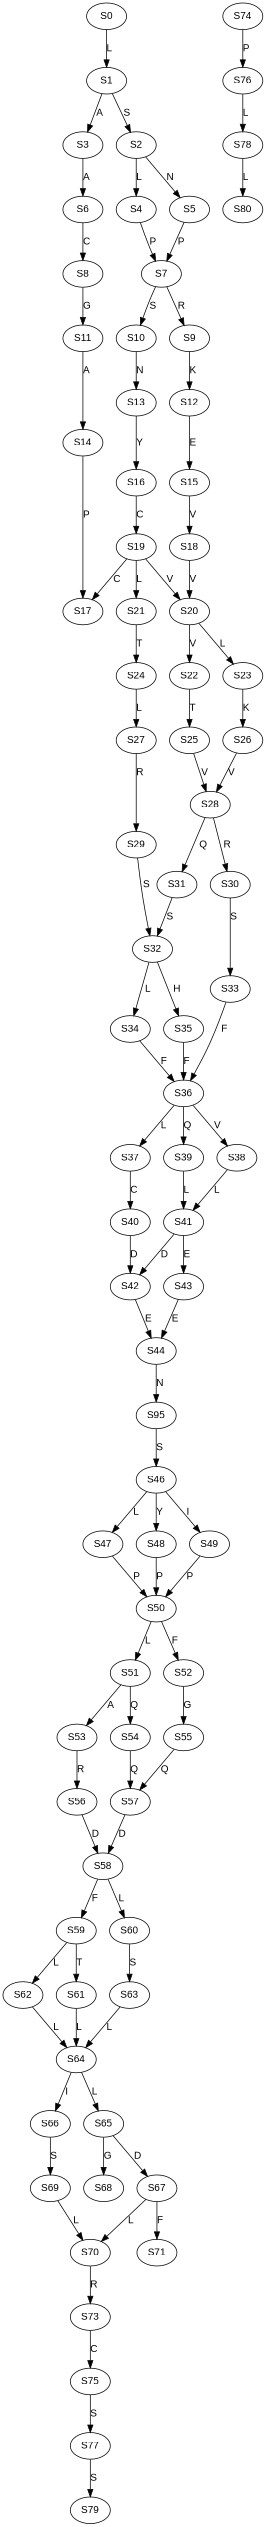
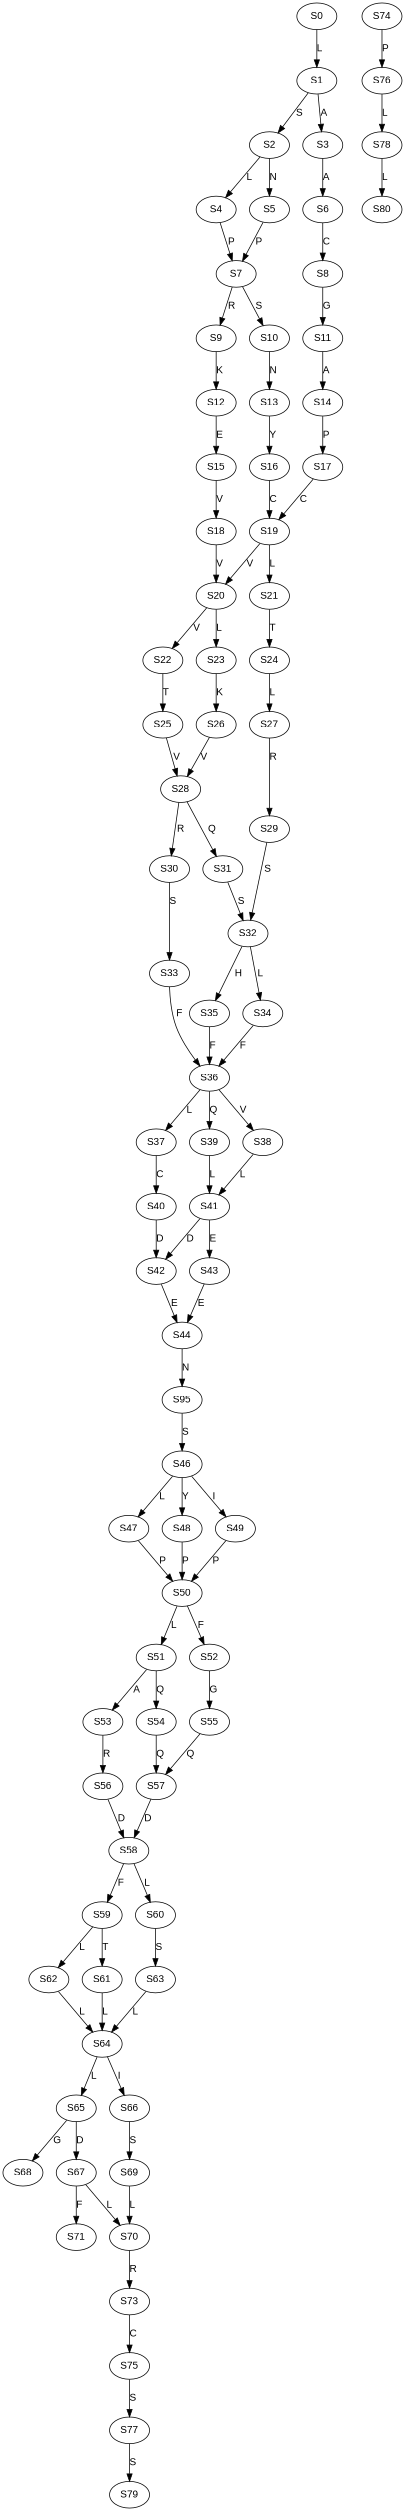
edge "S19" -> "S17": reversed
